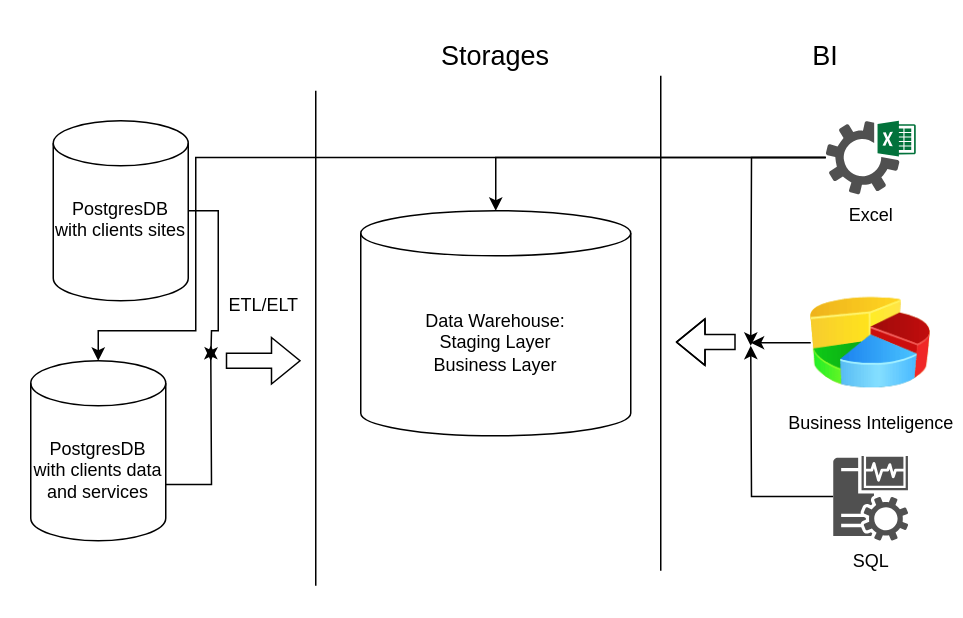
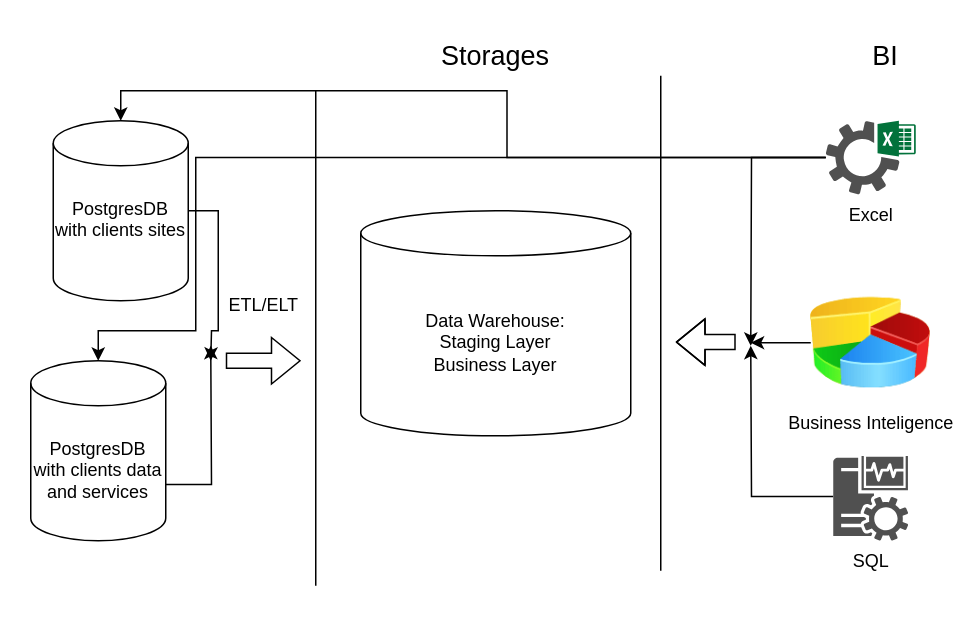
node "BI": moved (826, 57) -> (886, 57)
edge "Excel" -> "Data Warehouse: Staging Layer Business Layer": now "Excel" -> "PostgresDB with clients sites"
